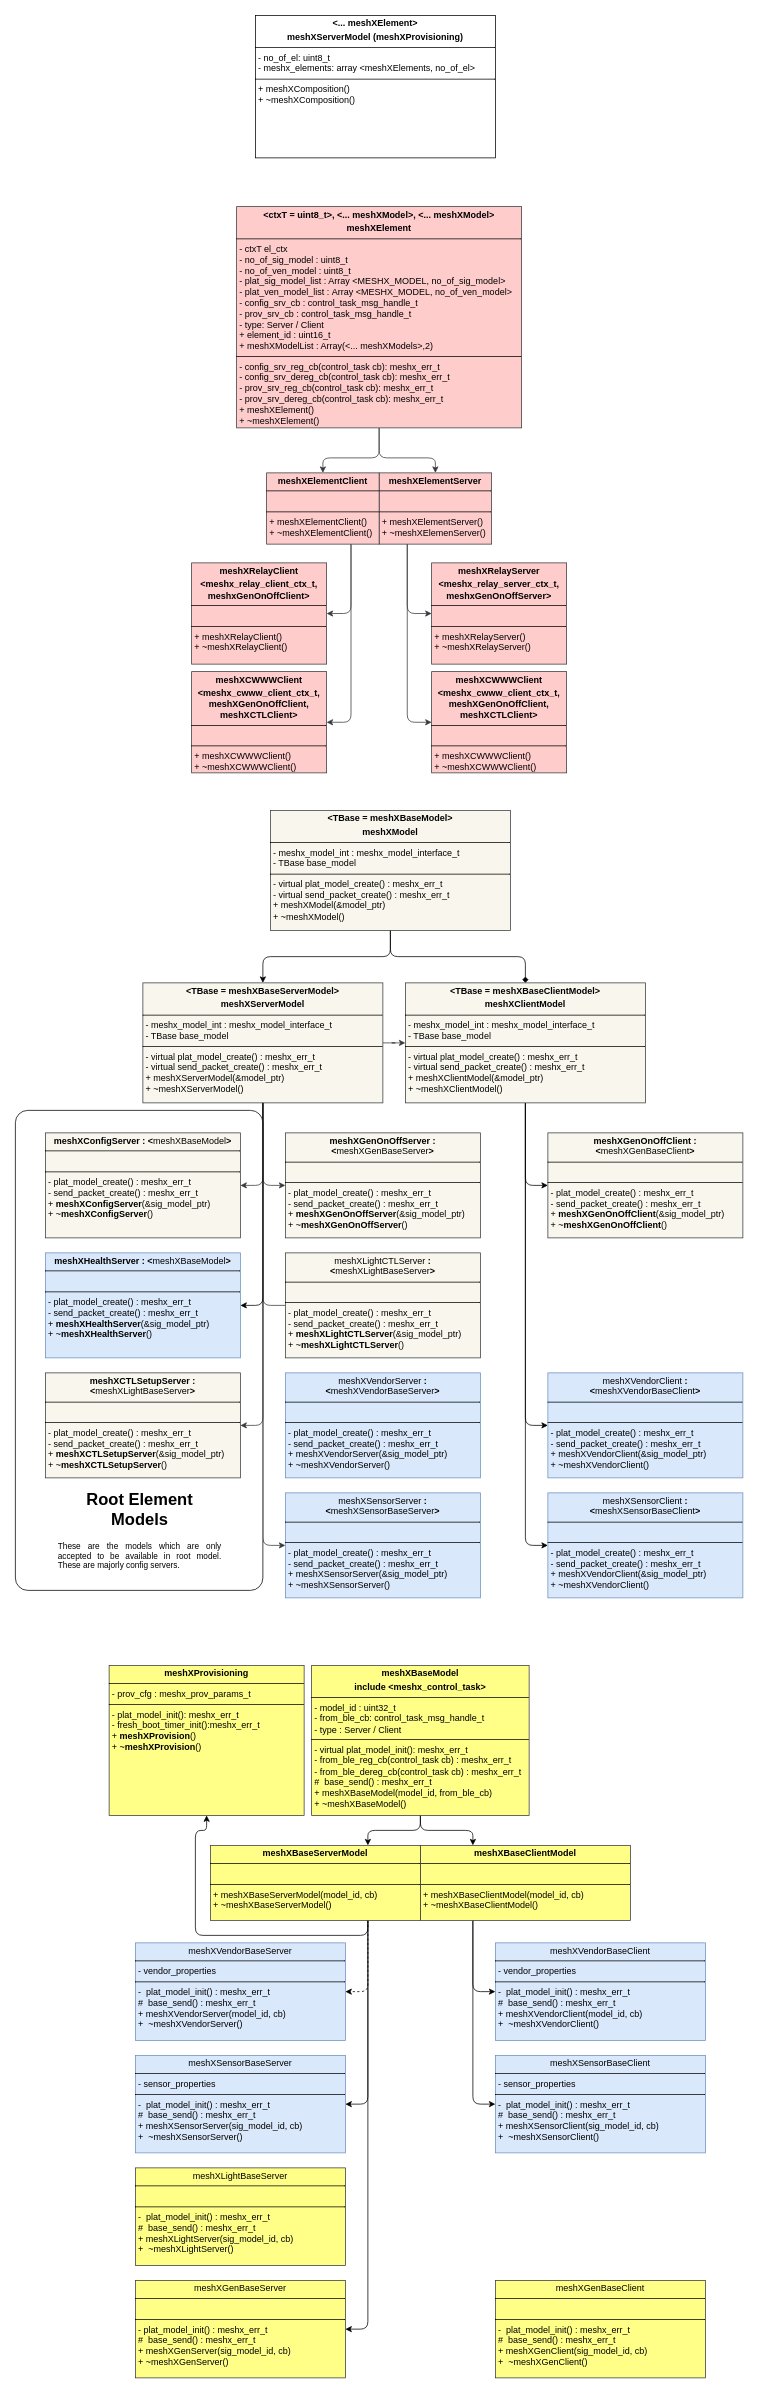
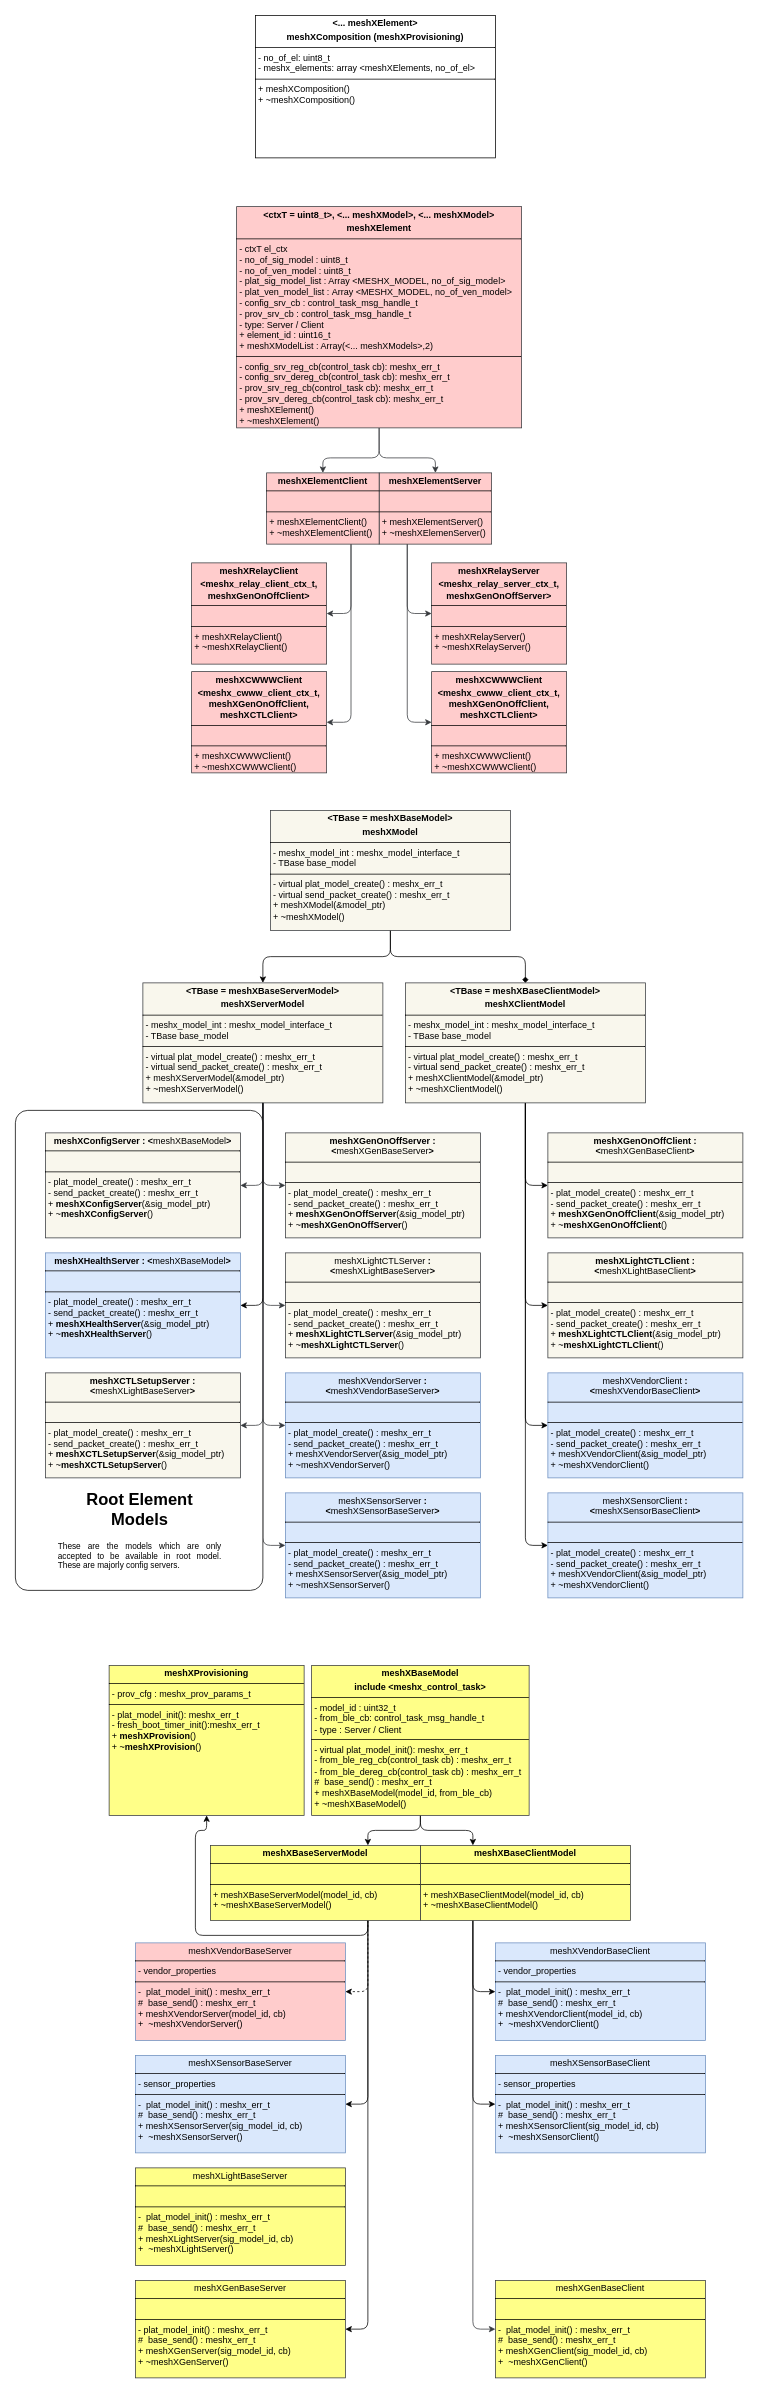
node "<... meshXElement> meshXServerModel (meshXProvisioning) - no_of_el: uint8_t - meshx_elements: array <meshXElements, no_of_el> + meshXComposition() + ~meshXComposition()": label "<... meshXElement> meshXServerModel (meshXProvisioning) - no_of_el: uint8_t - meshx_elements: array <meshXElements, no_of_el> + meshXComposition() + ~meshXComposition()" -> "<... meshXElement> meshXComposition (meshXProvisioning) - no_of_el: uint8_t - meshx_elements: array <meshXElements, no_of_el> + meshXComposition() + ~meshXComposition()"
edge "<TBase = meshXBaseServerModel> meshXServerModel - meshx_model_int : meshx_model_interface_t - TBase base_model - virtual plat_model_create() : meshx_err_t - virtual send_packet_create() : meshx_err_t + meshXServerModel(&model_ptr) + ~meshXServerModel()" -> "<TBase = meshXBaseClientModel> meshXClientModel - meshx_model_int : meshx_model_interface_t - TBase base_model - virtual plat_model_create() : meshx_err_t - virtual send_packet_create() : meshx_err_t + meshXClientModel(&model_ptr) + ~meshXClientModel()": now "<TBase = meshXBaseServerModel> meshXServerModel - meshx_model_int : meshx_model_interface_t - TBase base_model - virtual plat_model_create() : meshx_err_t - virtual send_packet_create() : meshx_err_t + meshXServerModel(&model_ptr) + ~meshXServerModel()" -> "meshXVendorServer : <meshXVendorBaseServer> - plat_model_create() : meshx_err_t - send_packet_create() : meshx_err_t + meshXVendorServer(&sig_model_ptr) + ~meshXVendorServer()"
edge "<TBase = meshXBaseServerModel> meshXServerModel - meshx_model_int : meshx_model_interface_t - TBase base_model - virtual plat_model_create() : meshx_err_t - virtual send_packet_create() : meshx_err_t + meshXServerModel(&model_ptr) + ~meshXServerModel()" -- "meshXLightCTLServer : <meshXLightBaseServer> - plat_model_create() : meshx_err_t - send_packet_create() : meshx_err_t + meshXLightCTLServer(&sig_model_ptr) + ~meshXLightCTLServer()": arrowhead none -> classic
edge "<TBase = meshXBaseClientModel> meshXClientModel - meshx_model_int : meshx_model_interface_t - TBase base_model - virtual plat_model_create() : meshx_err_t - virtual send_packet_create() : meshx_err_t + meshXClientModel(&model_ptr) + ~meshXClientModel()" -> "meshXLightCTLClient : <meshXLightBaseClient> - plat_model_create() : meshx_err_t - send_packet_create() : meshx_err_t + meshXLightCTLClient(&sig_model_ptr) + ~meshXLightCTLClient()": added
node "meshXLightCTLClient : <meshXLightBaseClient> - plat_model_create() : meshx_err_t - send_packet_create() : meshx_err_t + meshXLightCTLClient(&sig_model_ptr) + ~meshXLightCTLClient()": added
node "meshXVendorBaseServer - vendor_properties - plat_model_init() : meshx_err_t # base_send() : meshx_err_t + meshXVendorServer(model_id, cb) + ~meshXVendorServer()": fillcolor #dae8fc -> #ffcccc
edge "meshXBaseClientModel + meshXBaseClientModel(model_id, cb) + ~meshXBaseClientModel()" -> "meshXGenBaseClient - plat_model_init() : meshx_err_t # base_send() : meshx_err_t + meshXGenClient(sig_model_id, cb) + ~meshXGenClient()": added
